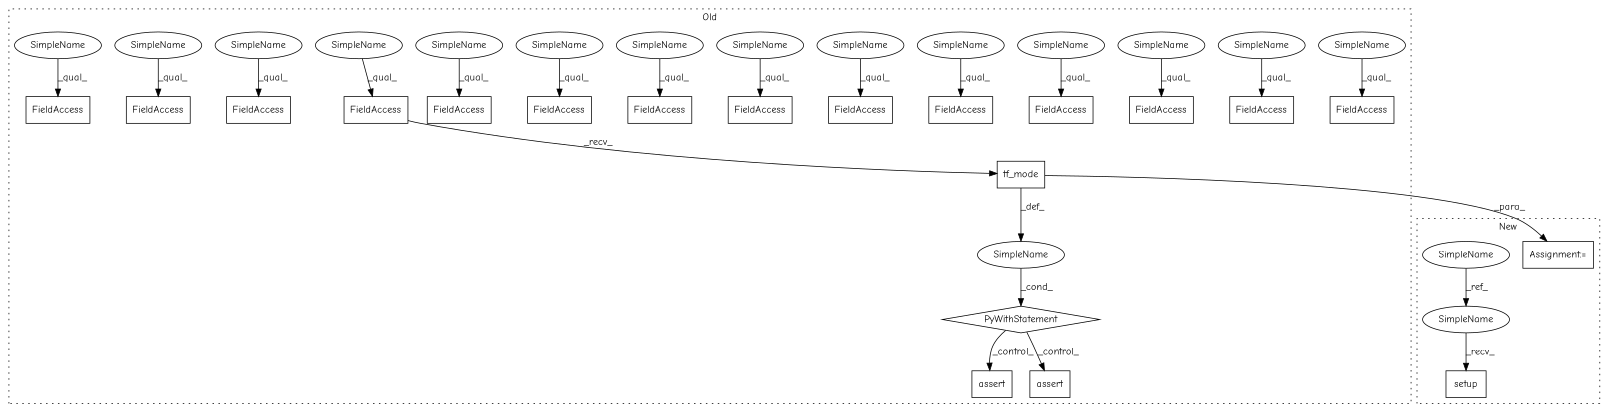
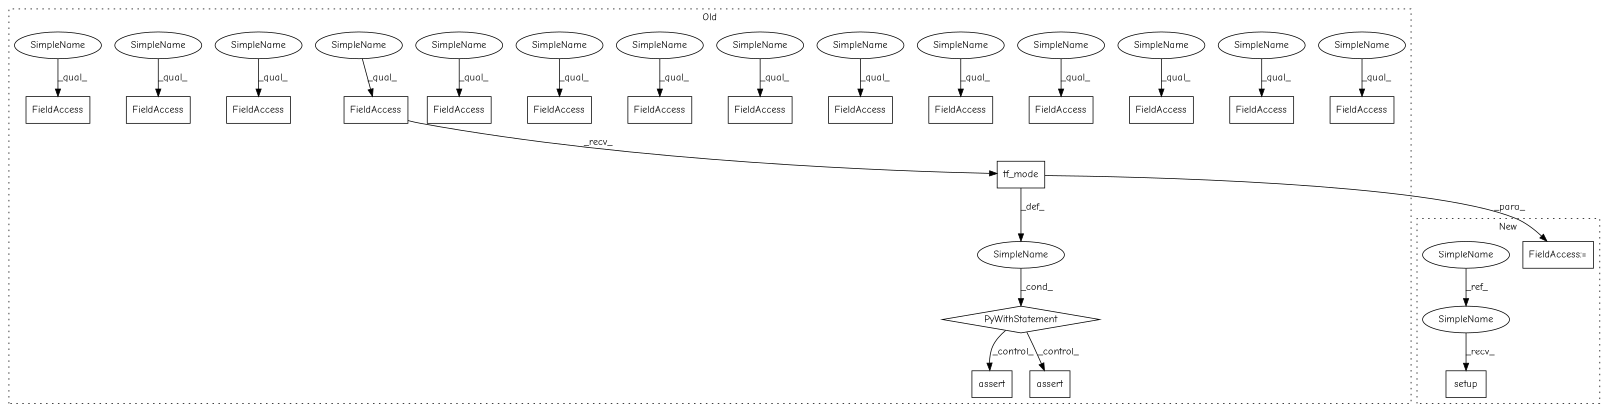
node "Assignment:=": label "Assignment:=" -> "FieldAccess:="
